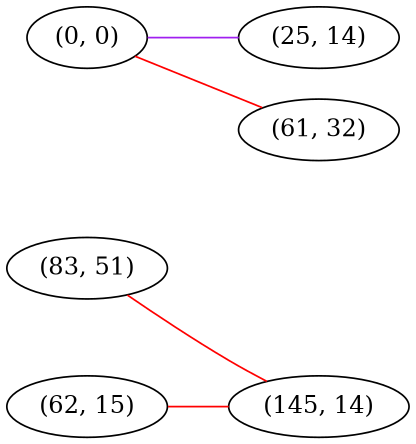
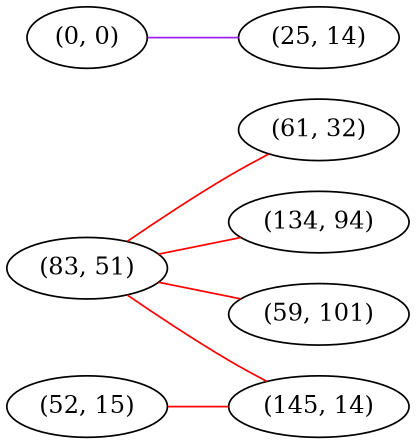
edge "(0, 0)" -- "(61, 32)": now "(83, 51)" -- "(61, 32)"
node "(134, 94)": added
node "(59, 101)": added
node "(62, 15)": label "(62, 15)" -> "(52, 15)"
